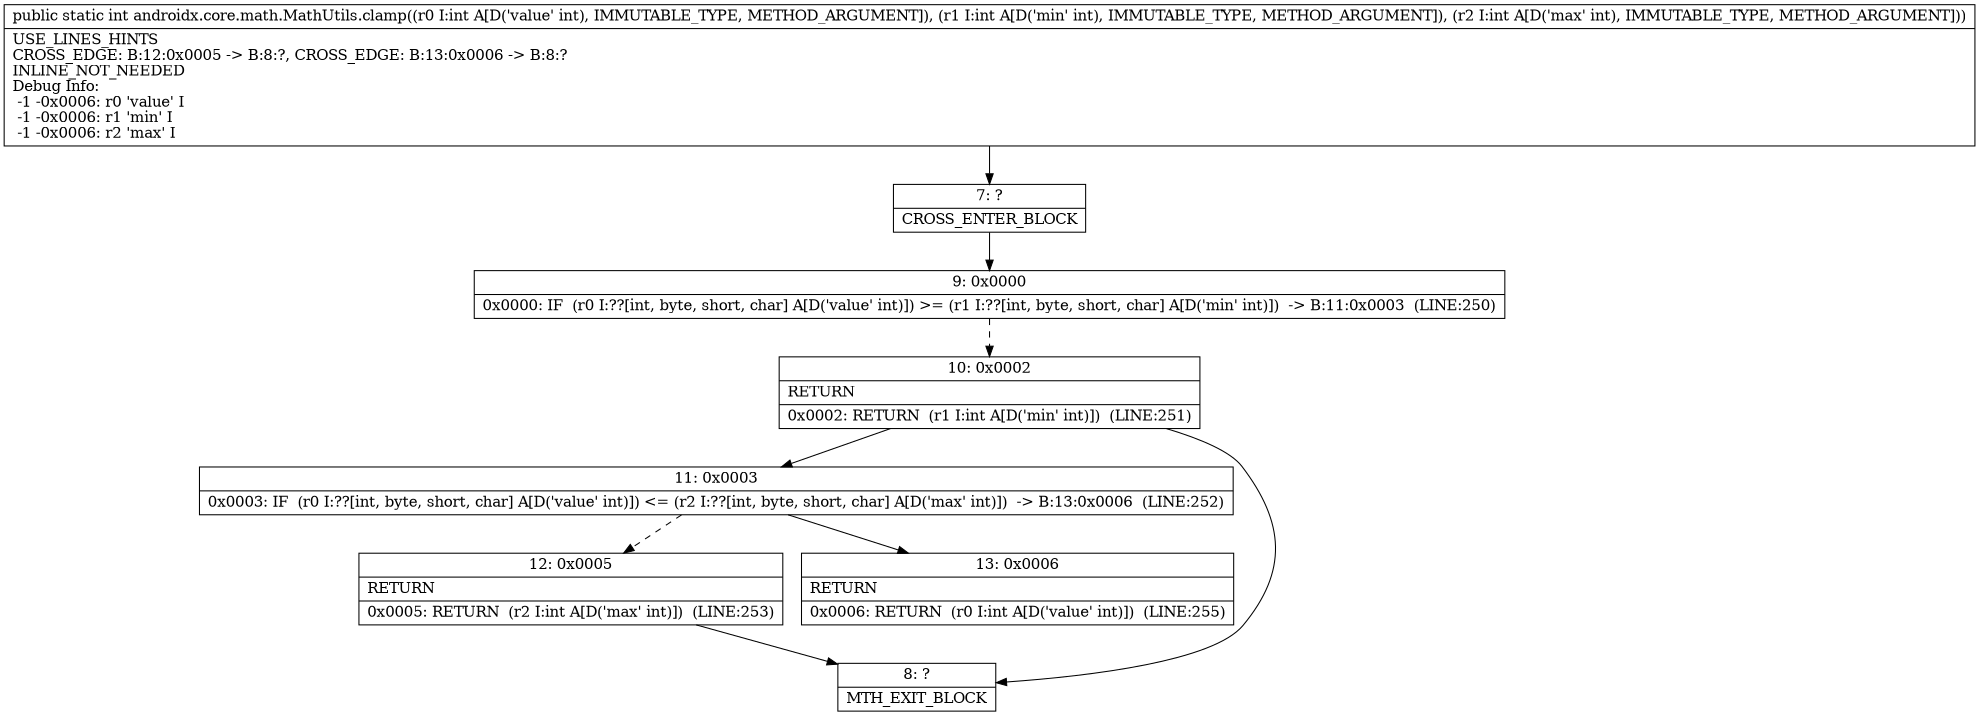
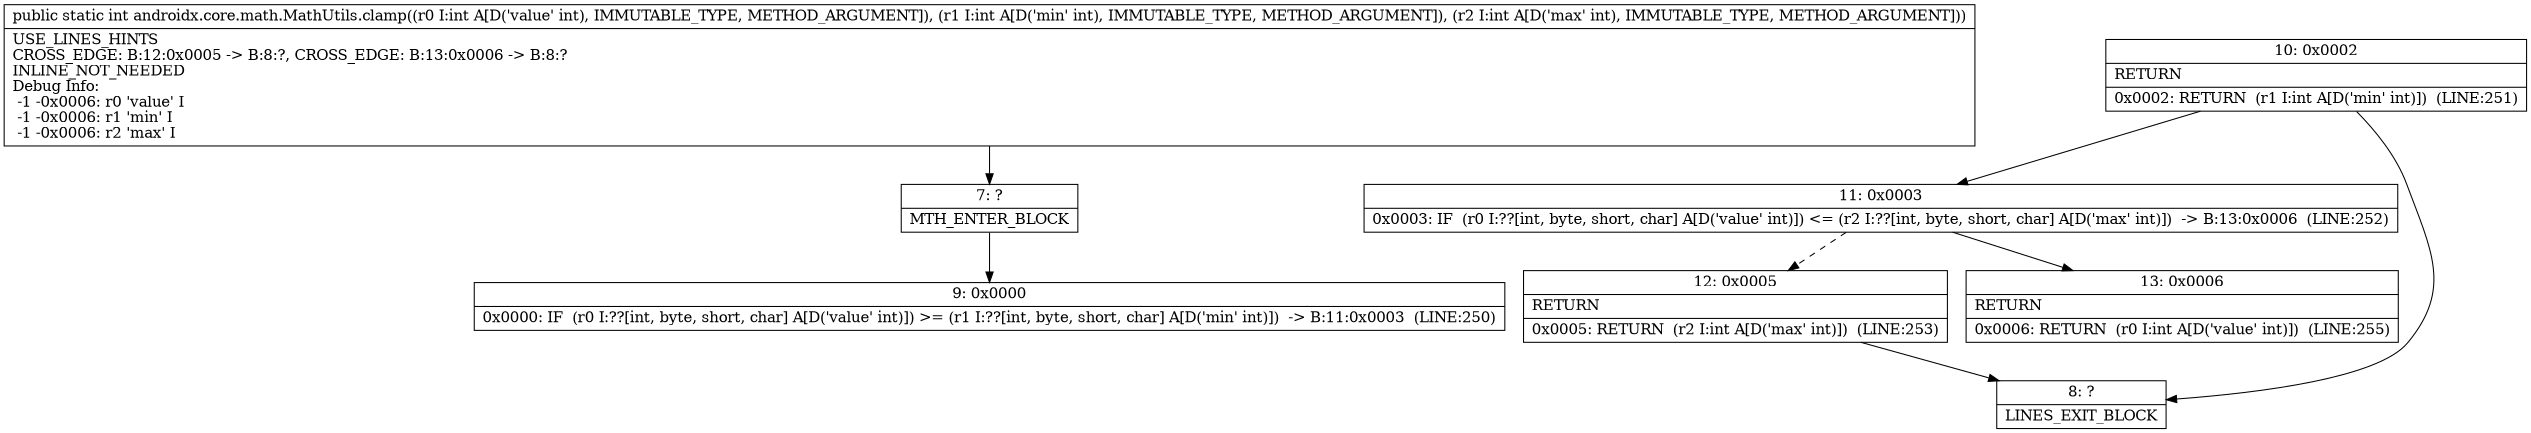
node "7: ?": text "CROSS_ENTER_BLOCK" -> "MTH_ENTER_BLOCK"
edge "9: 0x0000" -> "10: 0x0002": removed
node "8: ?": text "MTH_EXIT_BLOCK" -> "LINES_EXIT_BLOCK"
